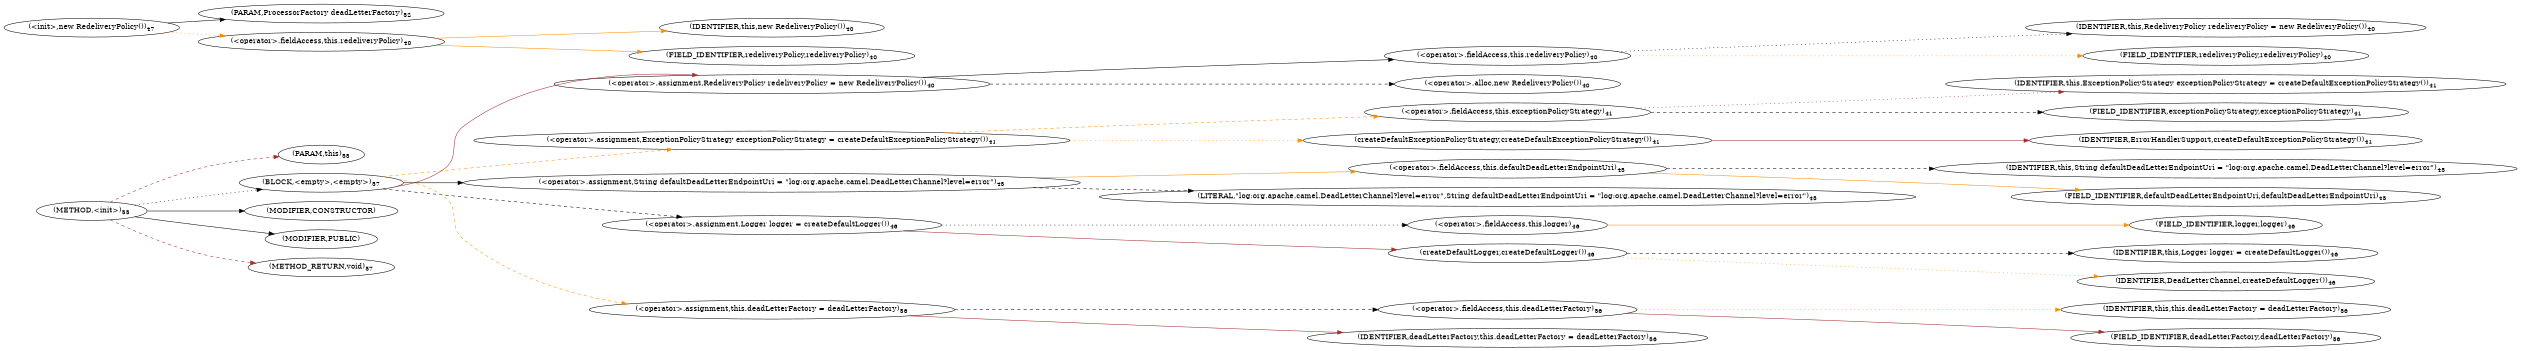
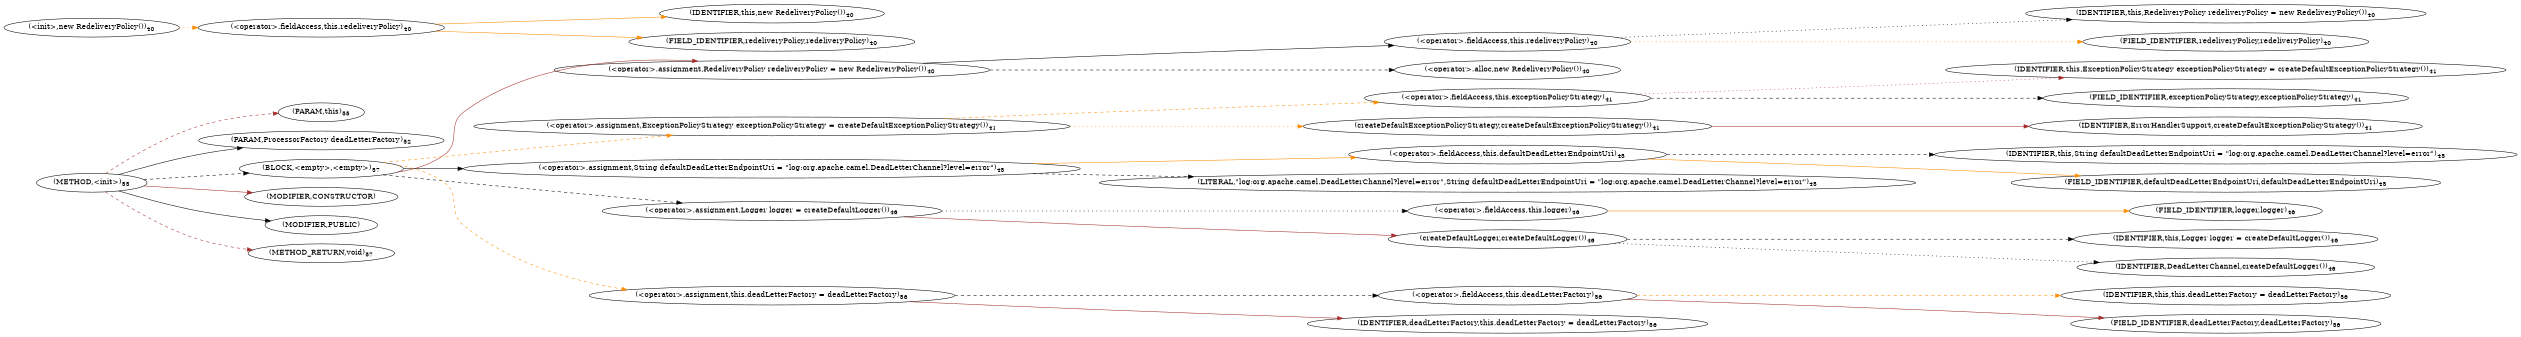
edge "(<init>,new RedeliveryPolicy())" -> "(PARAM,ProcessorFactory deadLetterFactory)": now "(METHOD,<init>)" -> "(PARAM,ProcessorFactory deadLetterFactory)"
node "(<init>,new RedeliveryPolicy())": text "47" -> "40"
edge "(METHOD,<init>)" -> "(BLOCK,<empty>,<empty>)": style dotted -> dashed
edge "(METHOD,<init>)" -> "(MODIFIER,CONSTRUCTOR)": color black -> brown
edge "(createDefaultLogger,createDefaultLogger())" -> "(IDENTIFIER,DeadLetterChannel,createDefaultLogger())": color darkorange -> black
edge "(<operator>.fieldAccess,this.deadLetterFactory)" -> "(IDENTIFIER,this,this.deadLetterFactory = deadLetterFactory)": style dotted -> dashed
